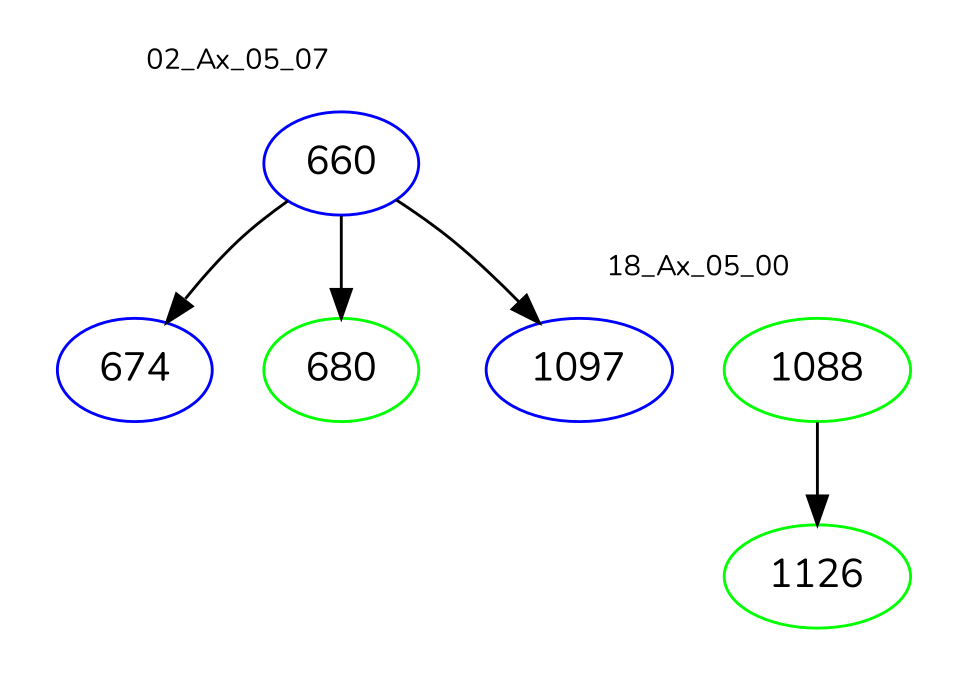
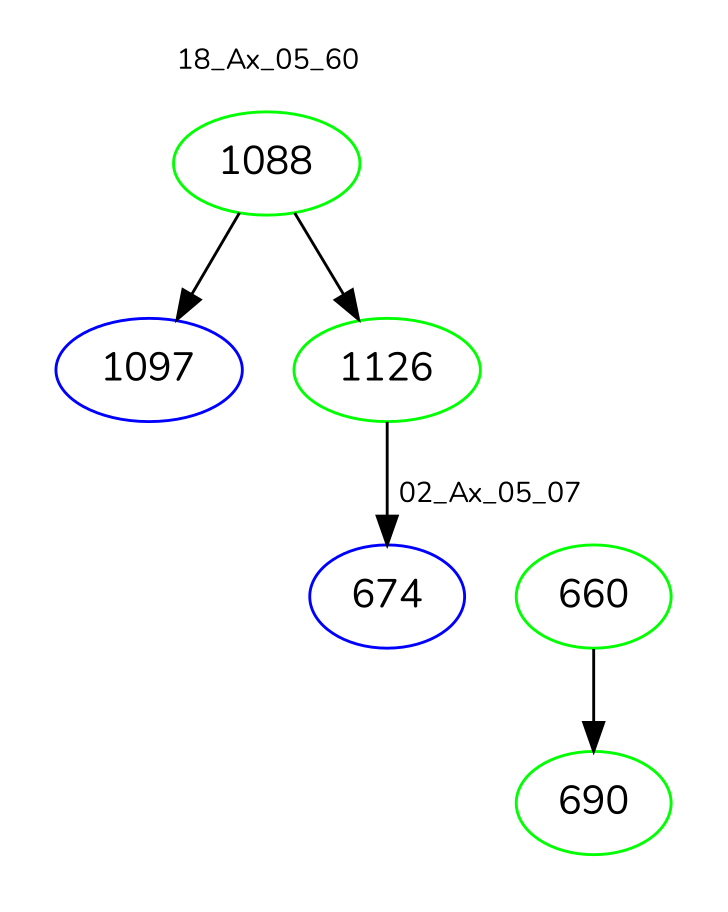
node "660": color blue -> green
edge "660" -> "674": now "1126" -> "674"
edge "660" -> "1097": now "1088" -> "1097"
cluster "18_Ax_05_00": label "18_Ax_05_00" -> "18_Ax_05_60"
node "680": label "680" -> "690"
